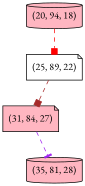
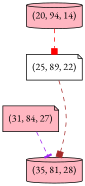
node "(20, 94, 18)": label "(20, 94, 18)" -> "(20, 94, 14)"
edge "(25, 89, 22)" -> "(31, 84, 27)": now "(25, 89, 22)" -> "(35, 81, 28)"
